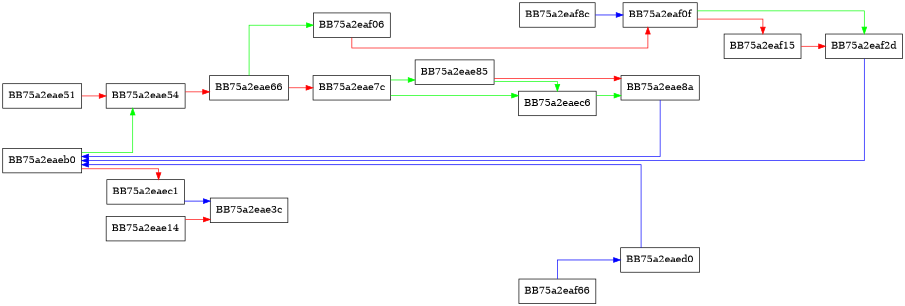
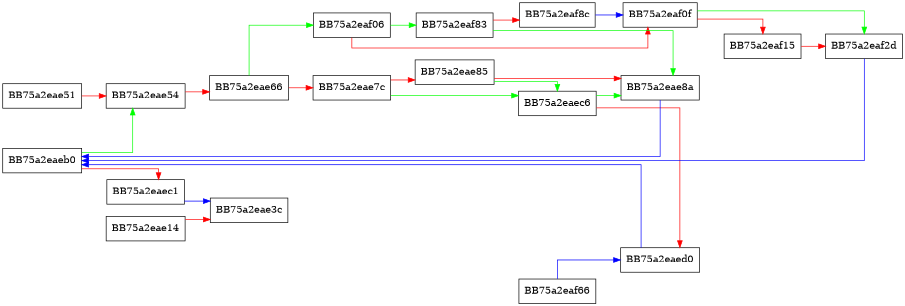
node "BB75a2eaf83": added
edge "BB75a2eae7c" -> "BB75a2eae85": color green -> red
edge "BB75a2eaec6" -> "BB75a2eaed0": added
